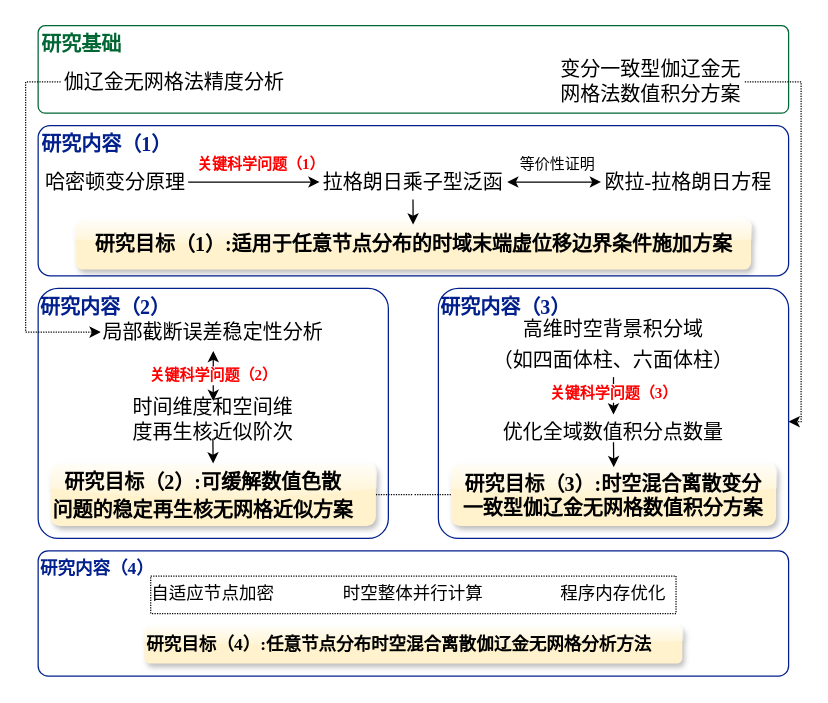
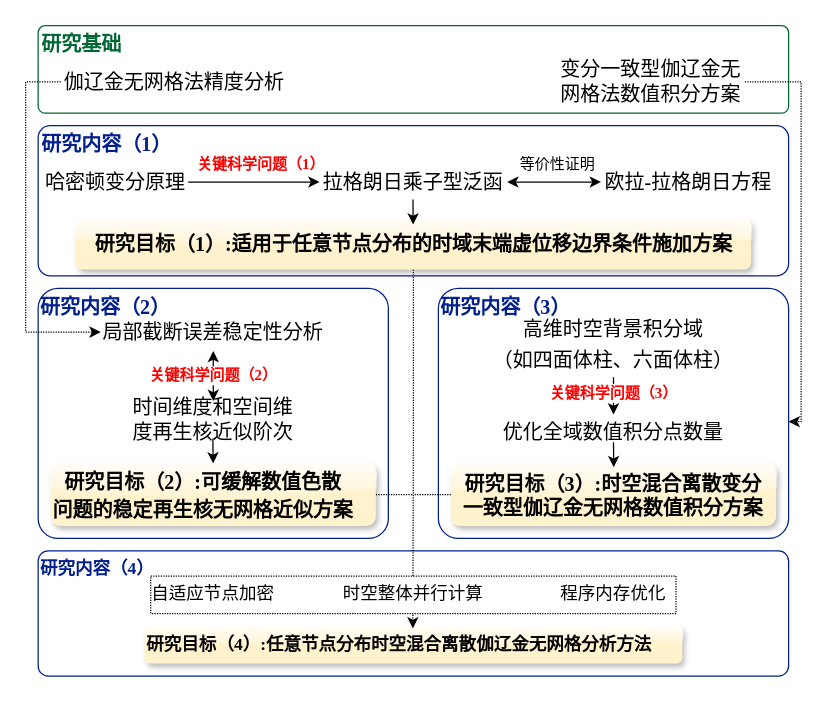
edge "研究目标（1）:适用于任意节点分布的时域末端虚位移边界条件施加方案" -> "研究目标（4）:任意节点分布时空混合离散伽辽金无网格分析方法": added
